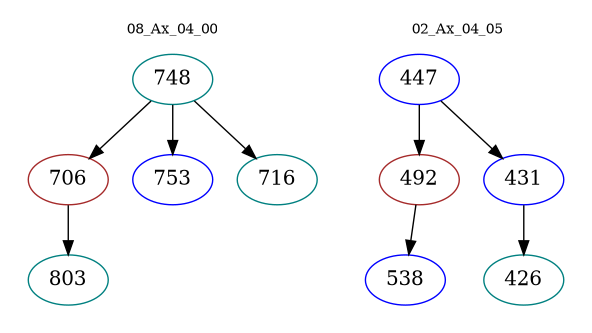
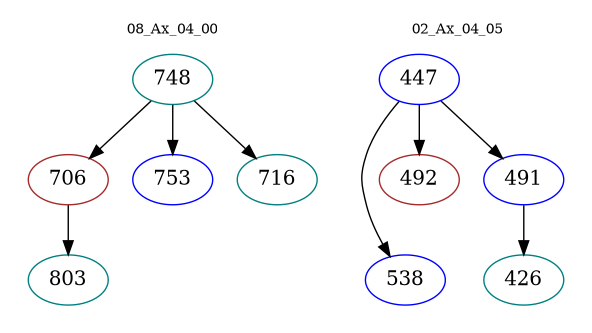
node "431": label "431" -> "491"
edge "492" -> "538": now "447" -> "538"
